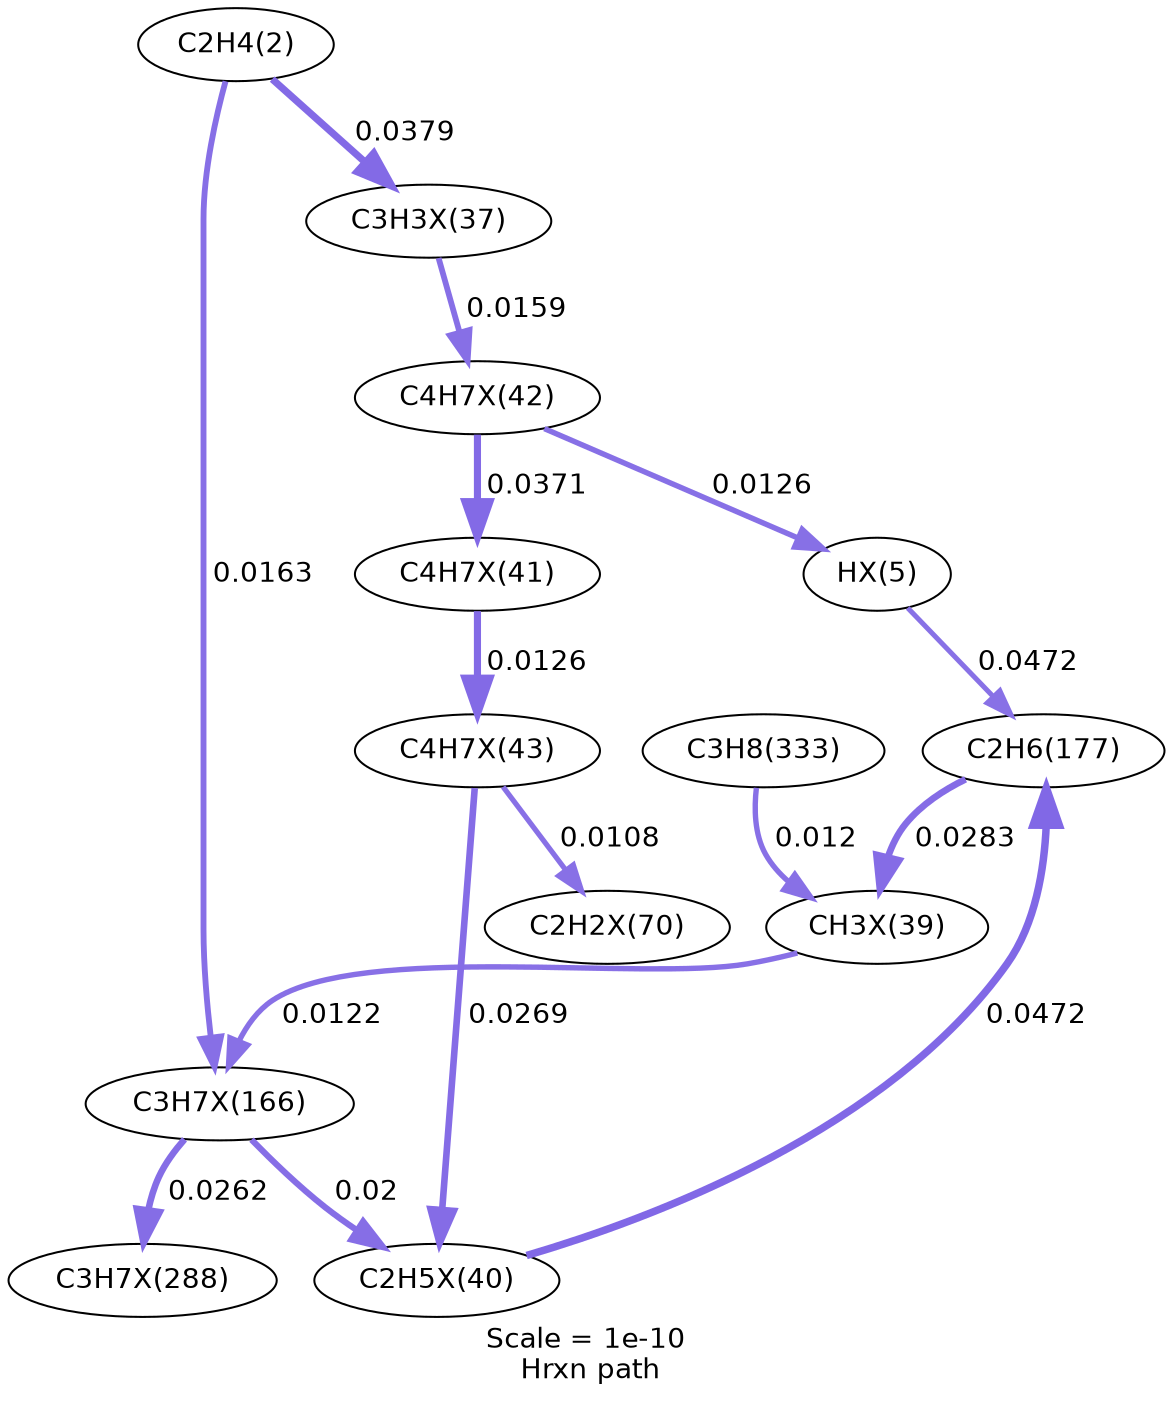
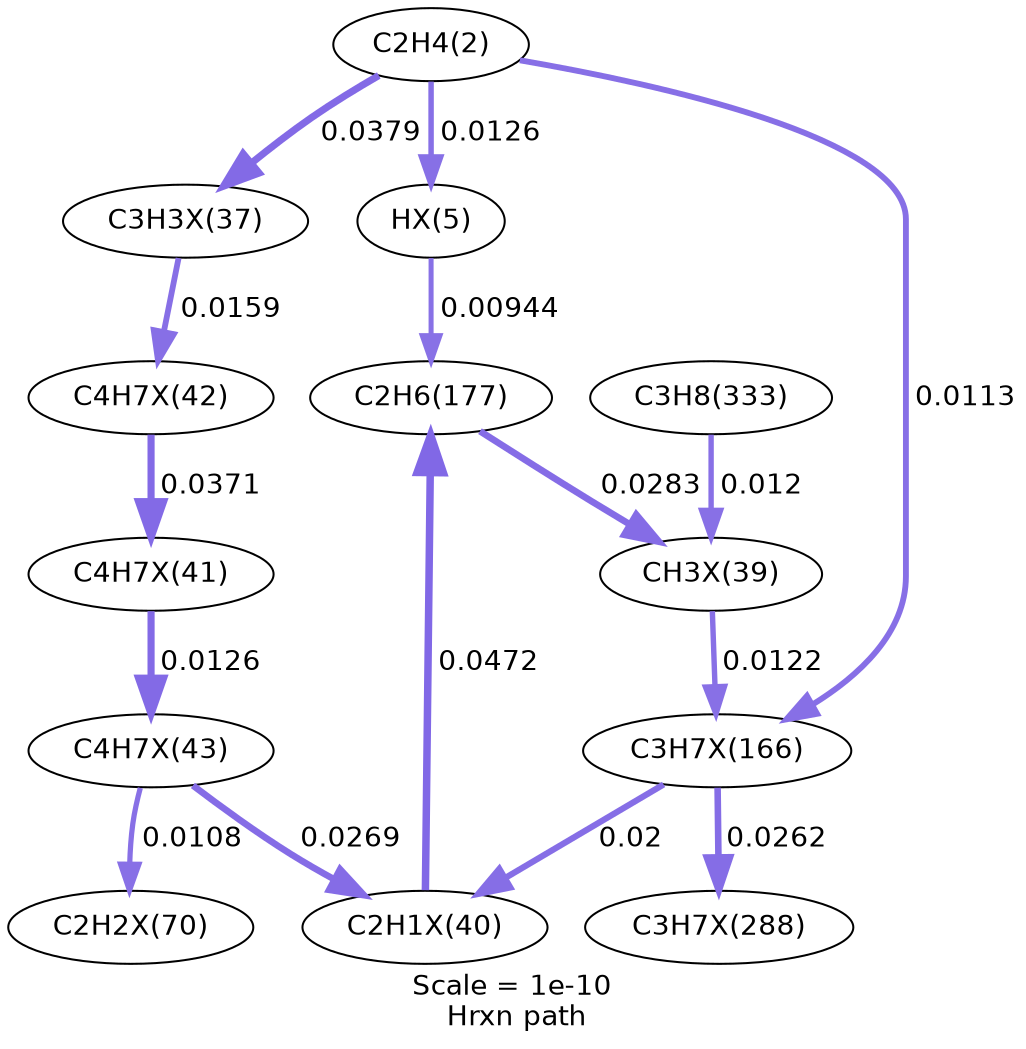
edge "C4H7X(42)" -> "HX(5)": now "C2H4(2)" -> "HX(5)"
edge "C2H4(2)" -> "C3H7X(166)": label " 0.0163" -> " 0.0113"
edge "HX(5)" -> "C2H6(177)": label " 0.0472" -> " 0.00944"
node "C2H5X(40)": label "C2H5X(40)" -> "C2H1X(40)"
